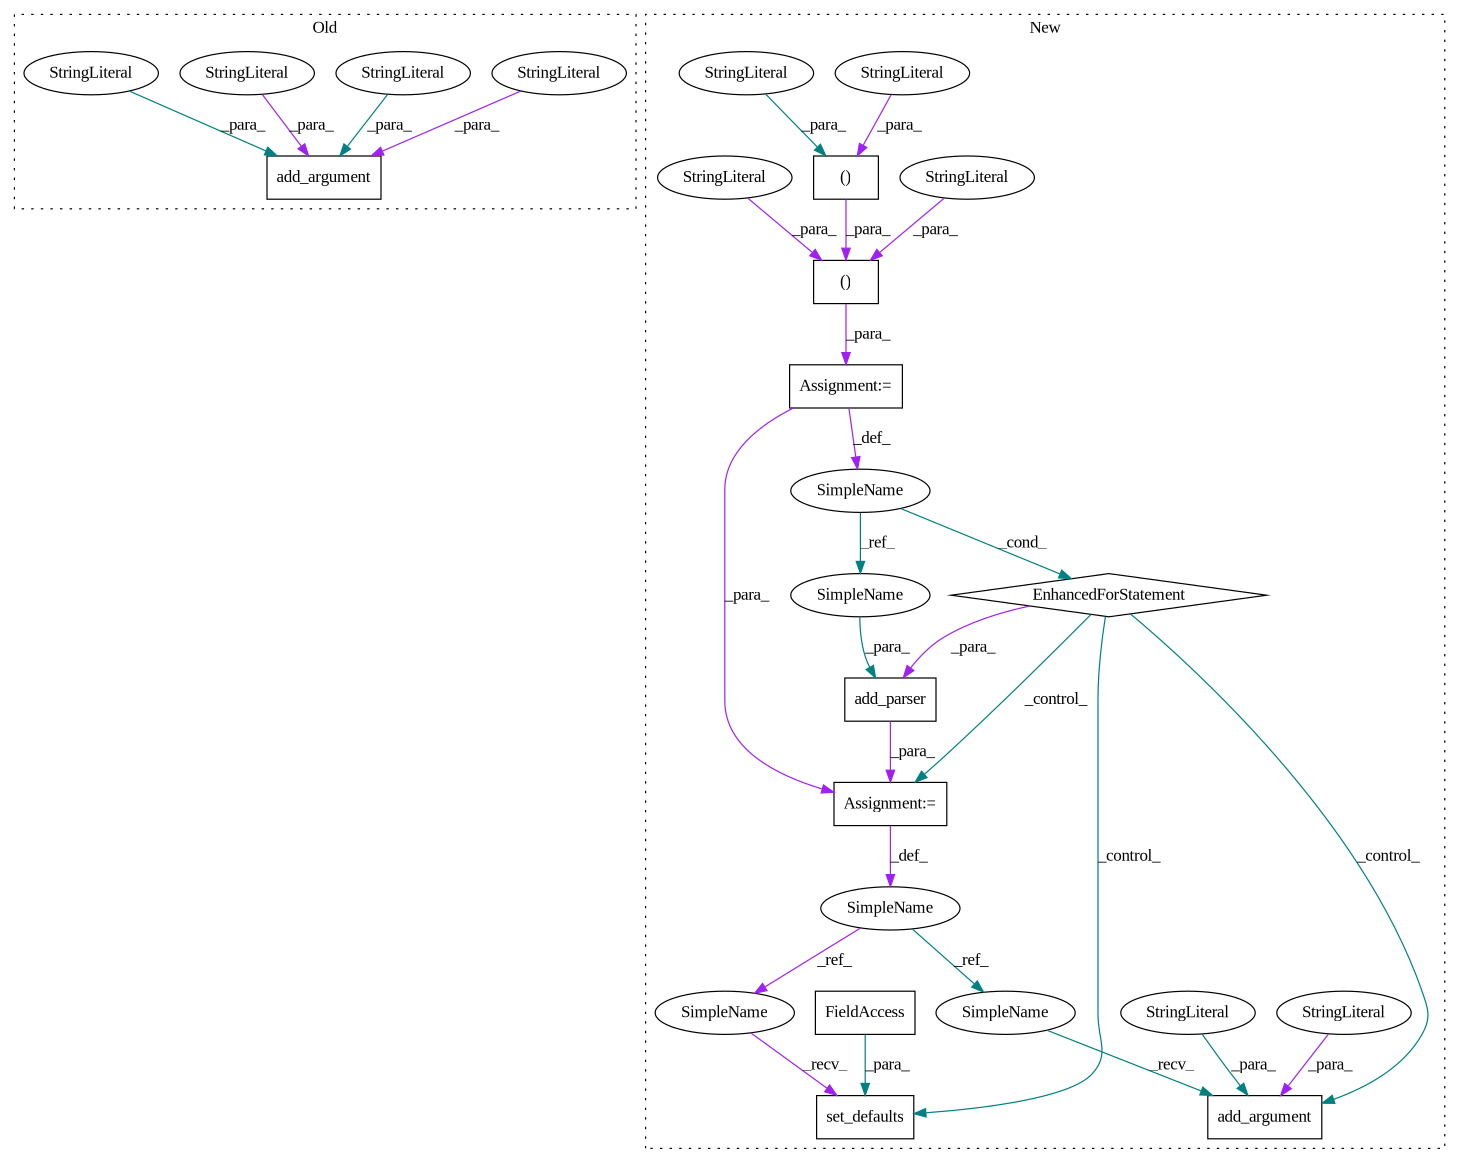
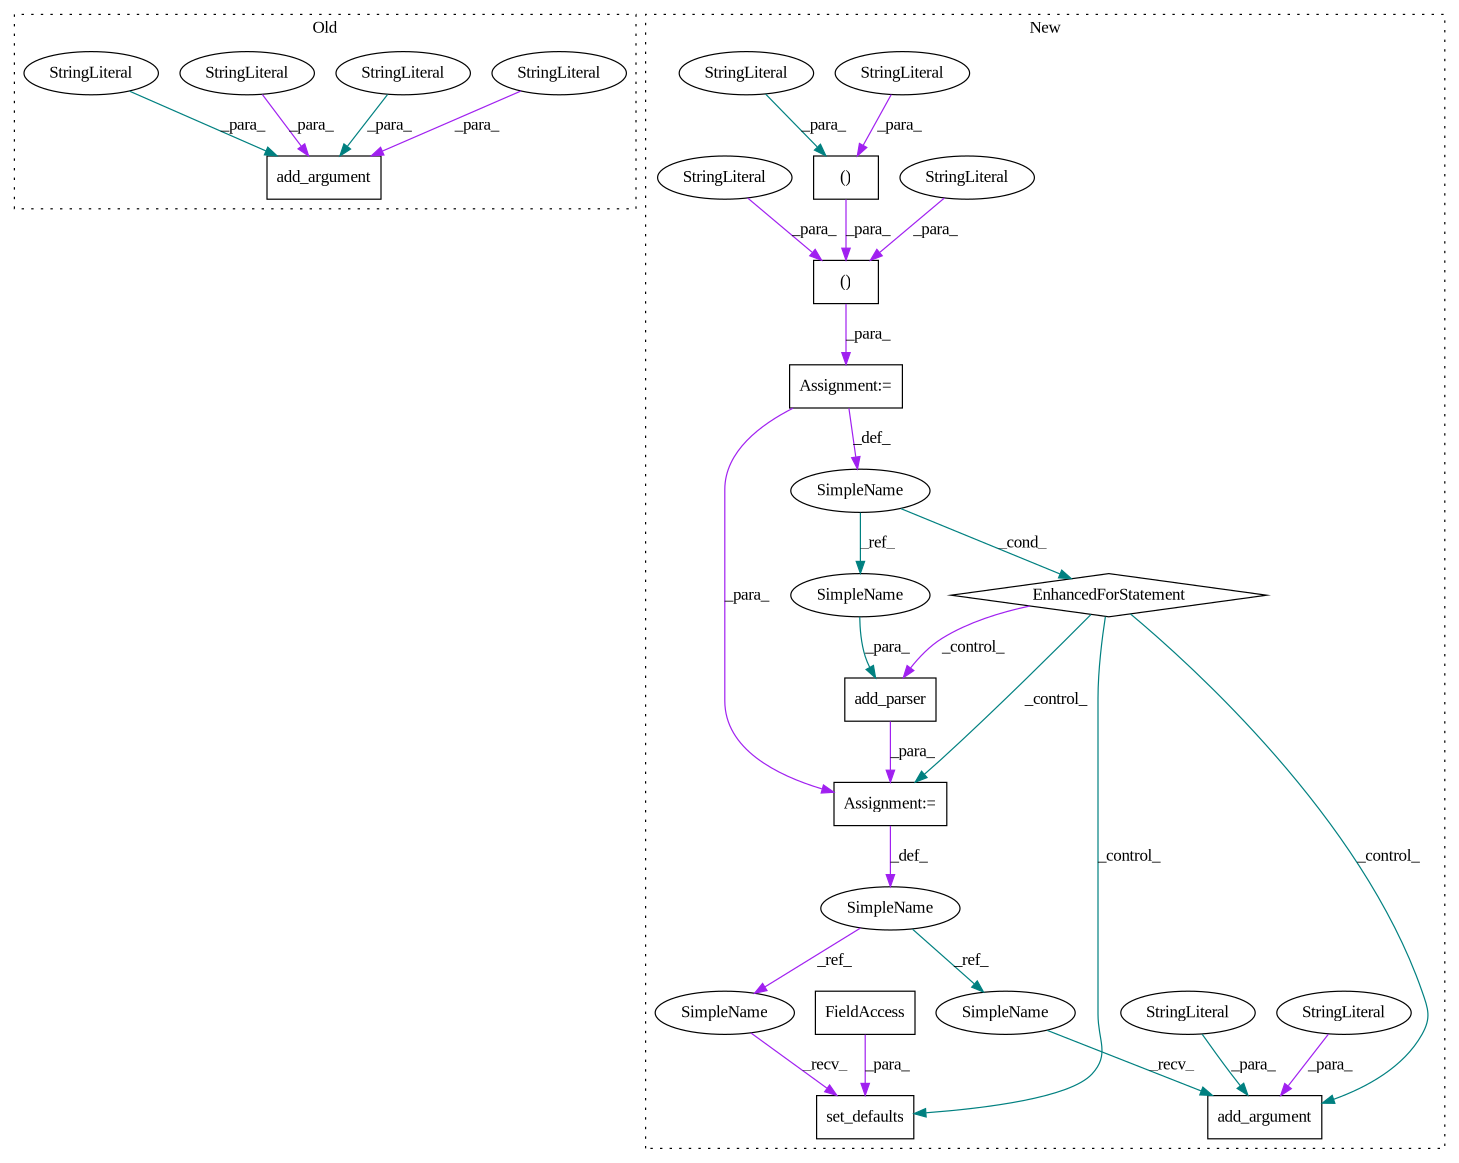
edge "EnhancedForStatement" -> "add_parser": label "_para_" -> "_control_"
edge "FieldAccess" -> "set_defaults": color teal -> purple
